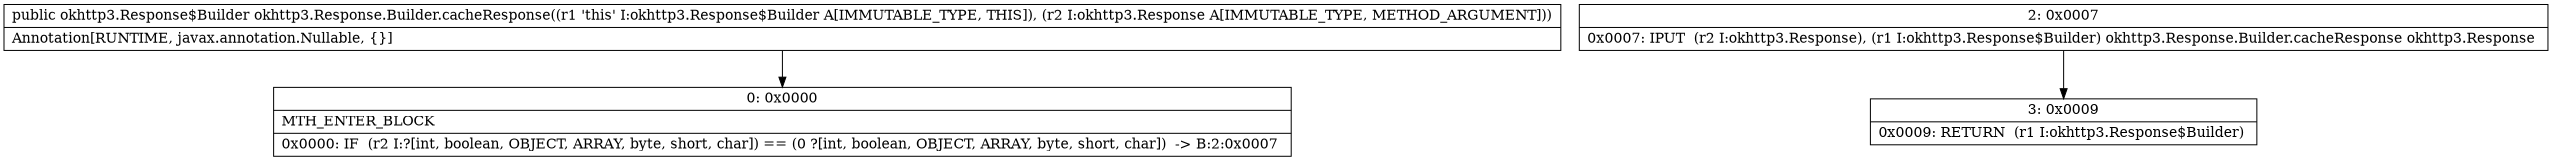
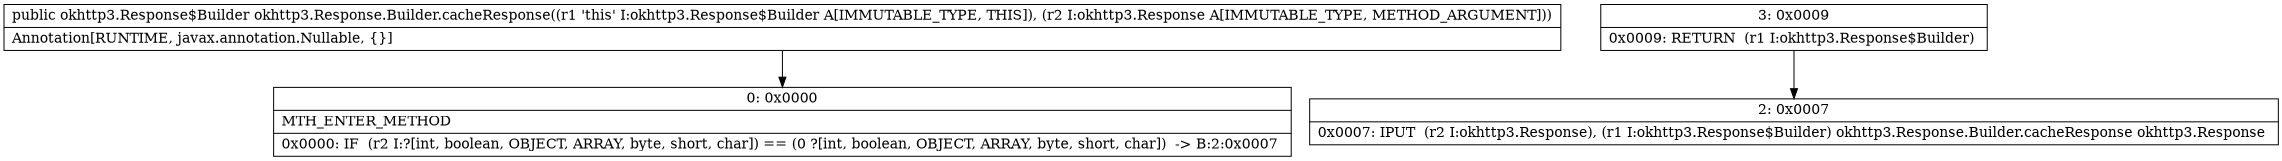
edge "2: 0x0007" -> "3: 0x0009": reversed
node "0: 0x0000": text "MTH_ENTER_BLOCK" -> "MTH_ENTER_METHOD"
